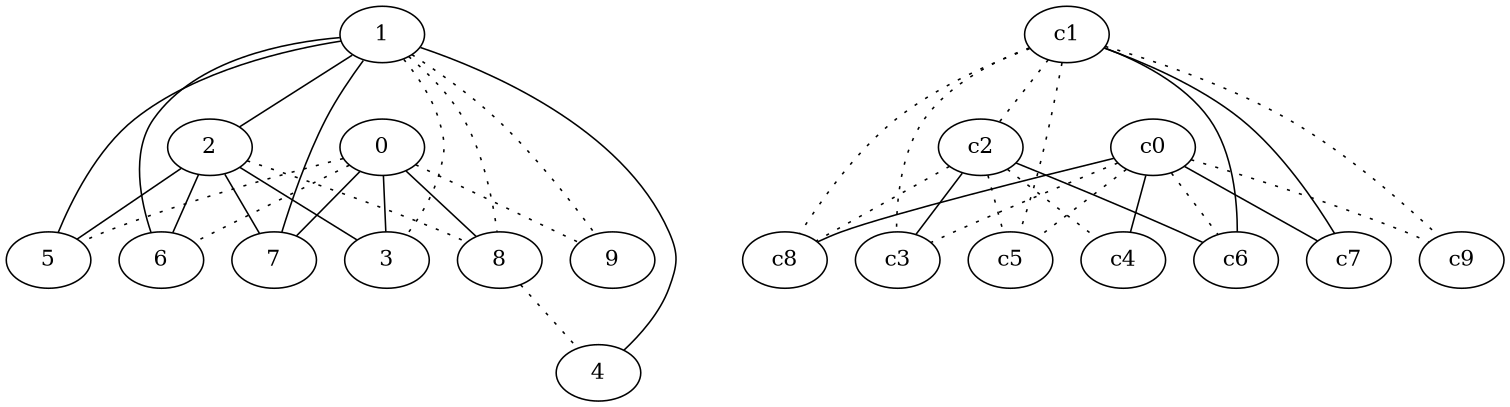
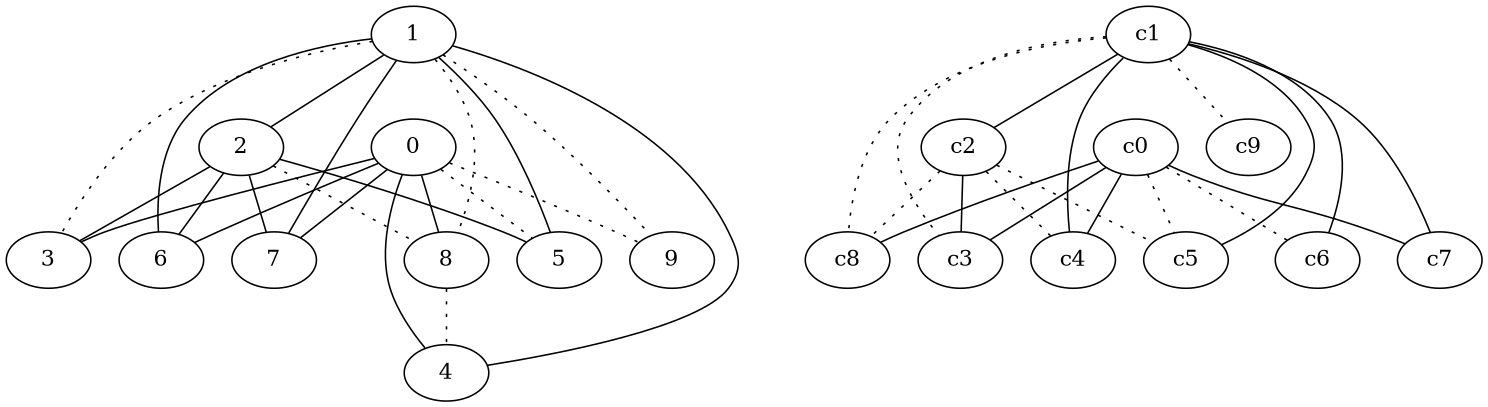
edge "c1" -- "c2": style dotted -> solid
edge "c1" -- "c4": added
edge "c1" -- "c5": style dotted -> solid
edge "c0" -- "c9": removed
edge "c2" -- "c6": removed
edge "0" -- "6": style dotted -> solid
edge "c0" -- "c3": style dotted -> solid
edge "0" -- "4": added
